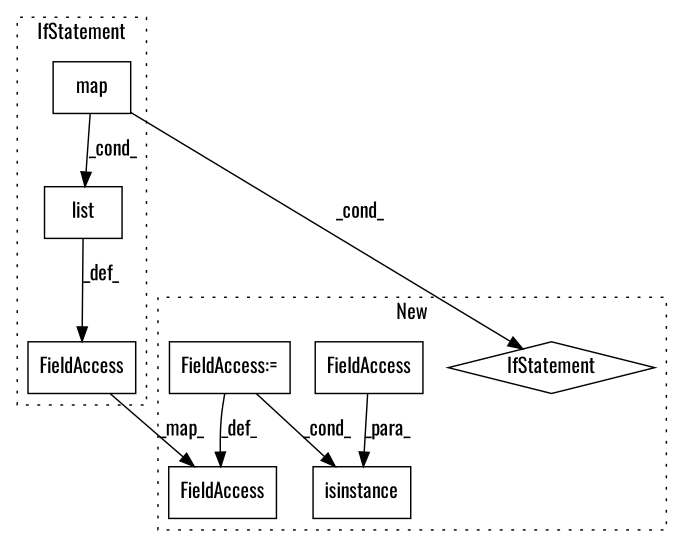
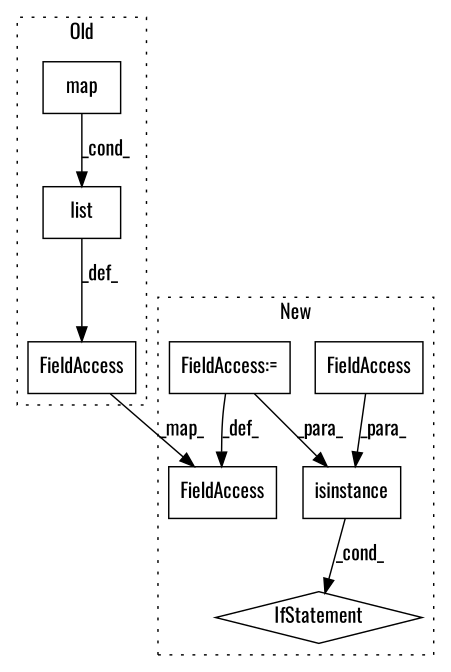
cluster "IfStatement": label "IfStatement" -> "Old"
edge "map" -> "IfStatement": now "isinstance" -> "IfStatement"
edge "FieldAccess:=" -> "isinstance": label "_cond_" -> "_para_"
